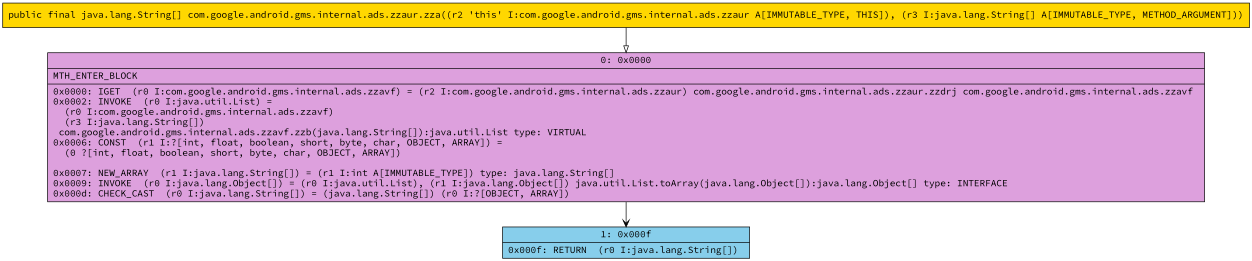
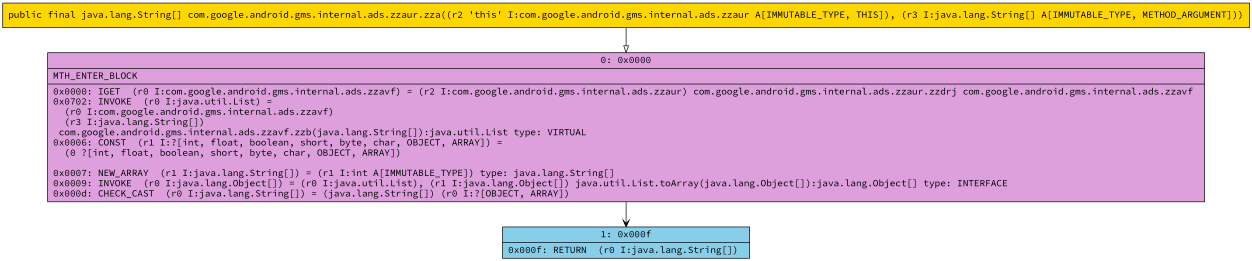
node "0: 0x0000": text "0x0002: INVOKE  (r0 I:java.util.List) =" -> "0x0702: INVOKE  (r0 I:java.util.List) ="
